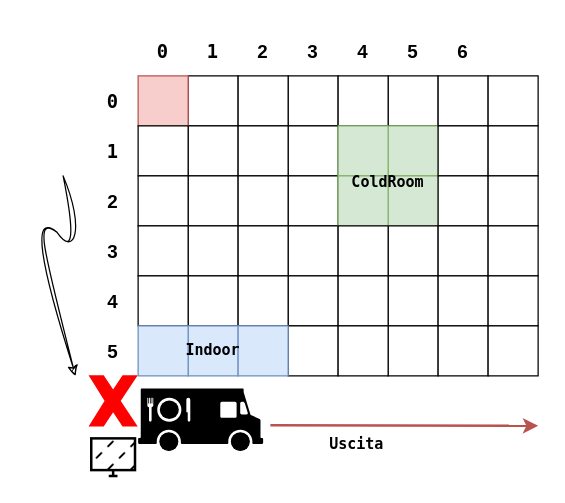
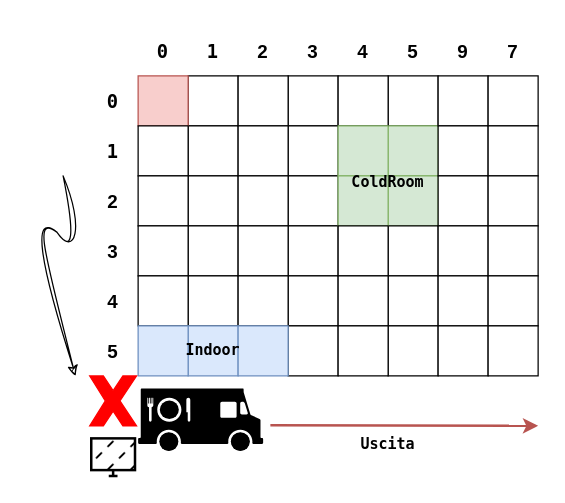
node "6": label "6" -> "9"
node "7": added
node "Uscita": moved (357, 444) -> (388, 444)
